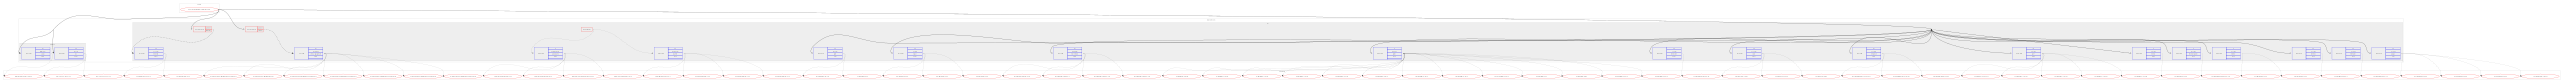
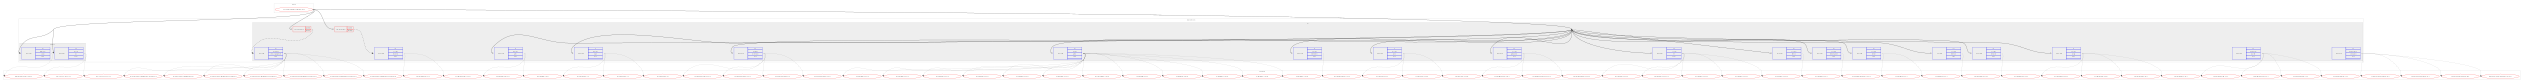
node "any_of_group": removed
node "sys-libs/glibc-2.17": removed
